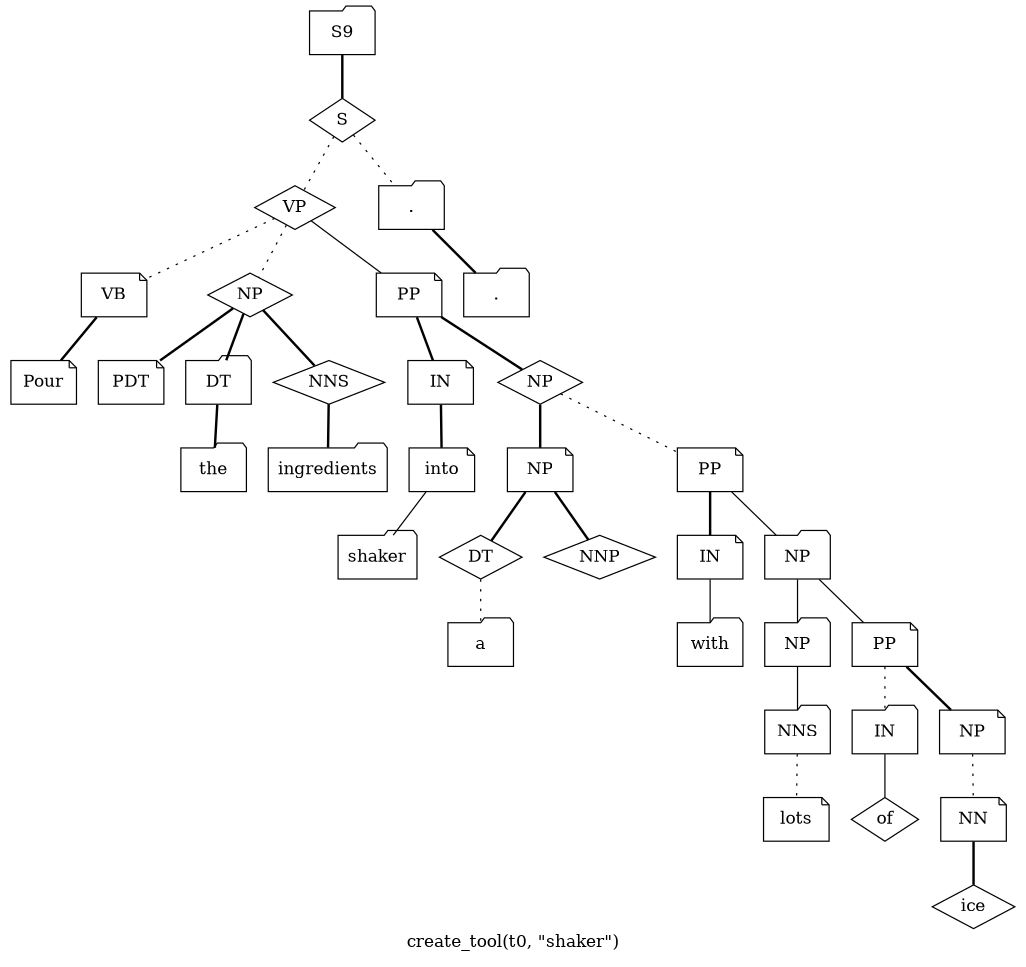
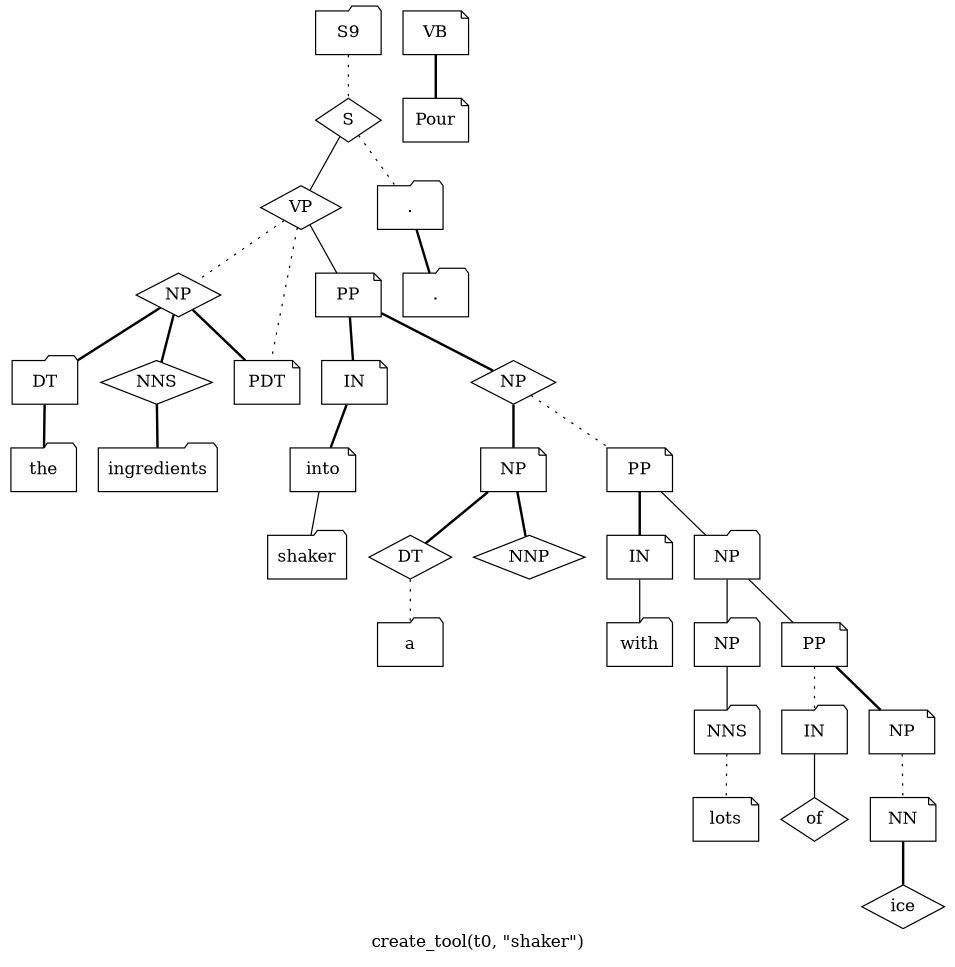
edge "S9" -- "S": style bold -> dotted
edge "S" -- "VP": style dotted -> solid
edge "VP" -- "VB": now "VP" -- "PDT"
